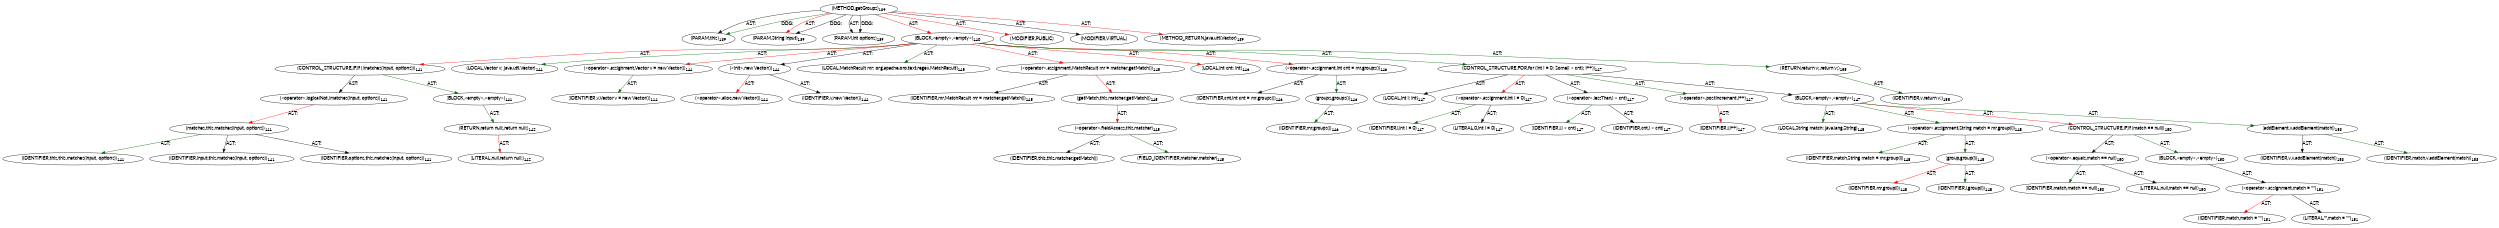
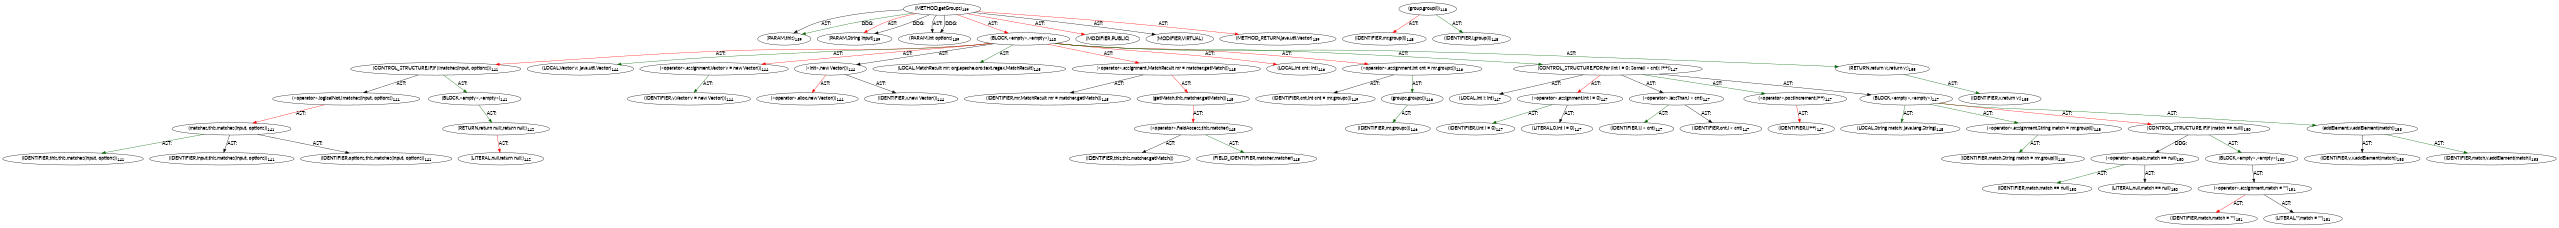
node "(IDENTIFIER,v,Vector v = new Vector())": text "114" -> "144"
node "(IDENTIFIER,cnt,int cnt = mr.groups())": text "146" -> "149"
edge "(<operator>.assignment,String match = mr.group(i))" -> "(group,group(i))": removed, label "AST:"
edge "(CONTROL_STRUCTURE,IF,if (match == null))" -> "(<operator>.equals,match == null)": label "AST: " -> "DDG: "
